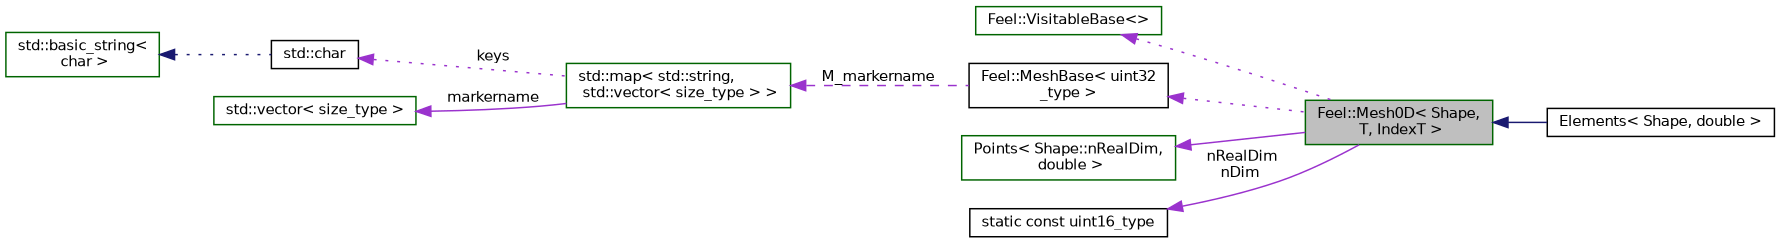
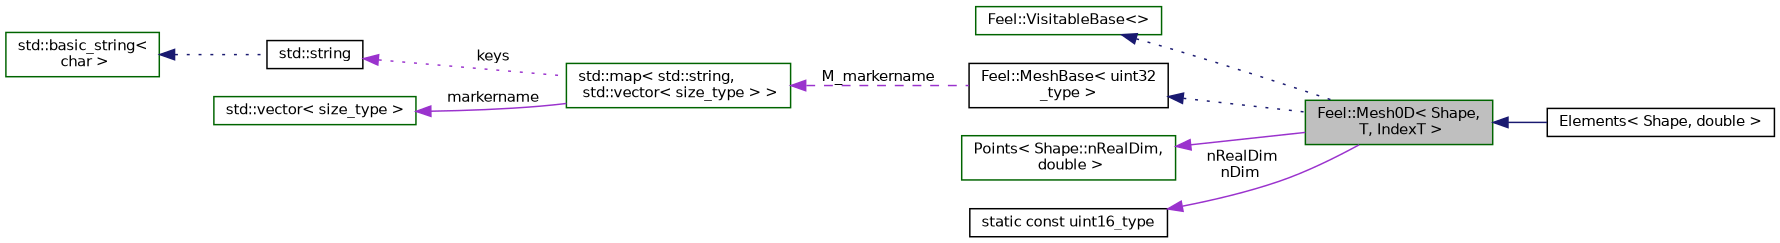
node "std::char": label "std::char" -> "std::string"
edge "Feel::Mesh0D< Shape, T, IndexT >" -> "Feel::VisitableBase<>": color darkorchid3 -> midnightblue
edge "Feel::Mesh0D< Shape, T, IndexT >" -> "Feel::MeshBase< uint32 _type >": color darkorchid3 -> midnightblue
